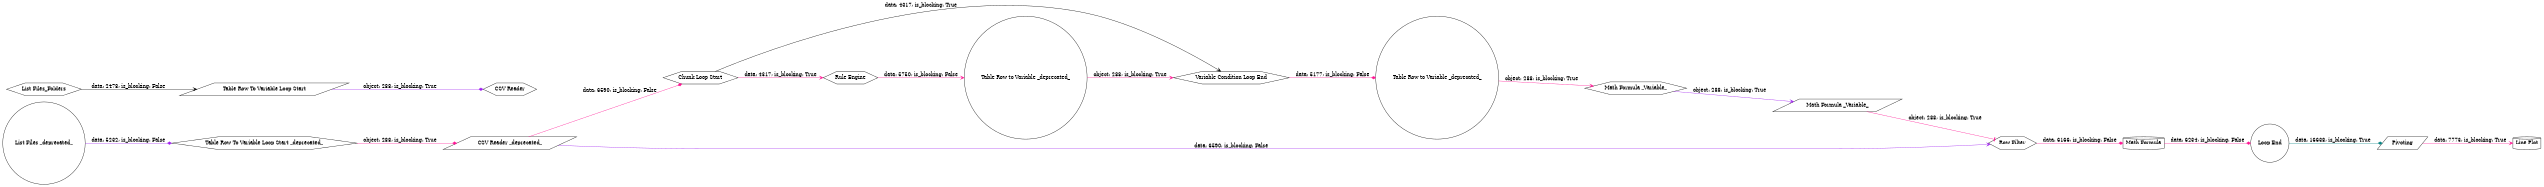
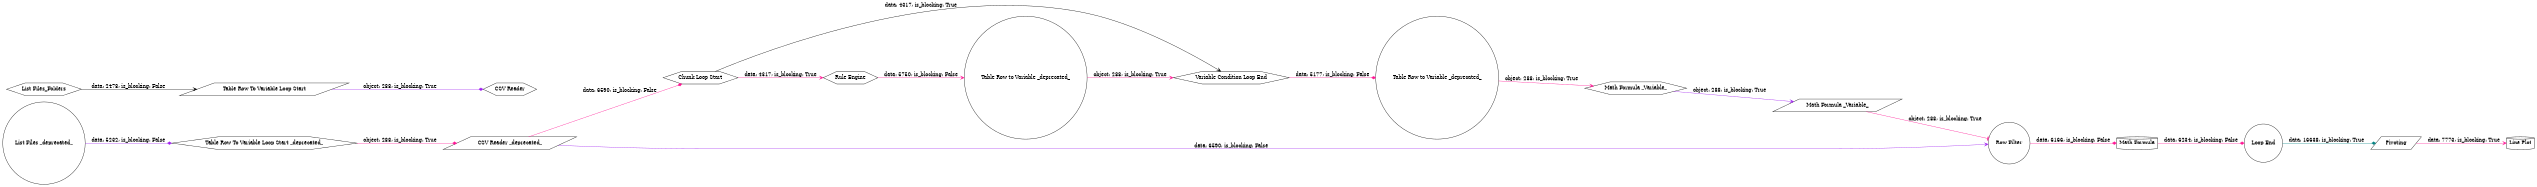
node "Row Filter": shape hexagon -> circle
